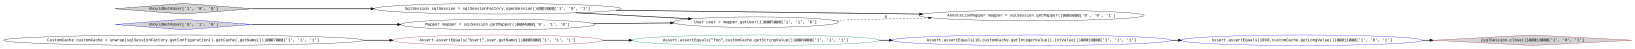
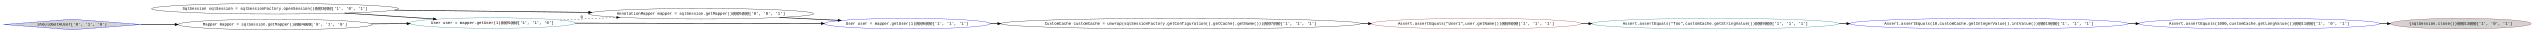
node "shouldGetAUser['1', '0', '0']": removed
node "User user = mapper.getUser(1)@@@5@@@['1', '1', '0']": color black -> teal
node "User user = mapper.getUser(1)@@@6@@@['1', '1', '1']": added
node "{sqlSession.close()}@@@13@@@['1', '0', '1']": shape diamond -> ellipse
